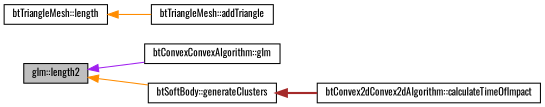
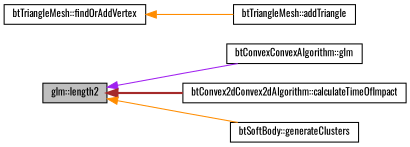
node "btTriangleMesh::length": label "btTriangleMesh::length" -> "btTriangleMesh::findOrAddVertex"
edge "btConvex2dConvex2dAlgorithm::calculateTimeOfImpact" -> "btSoftBody::generateClusters": now "btConvex2dConvex2dAlgorithm::calculateTimeOfImpact" -> "glm::length2"
